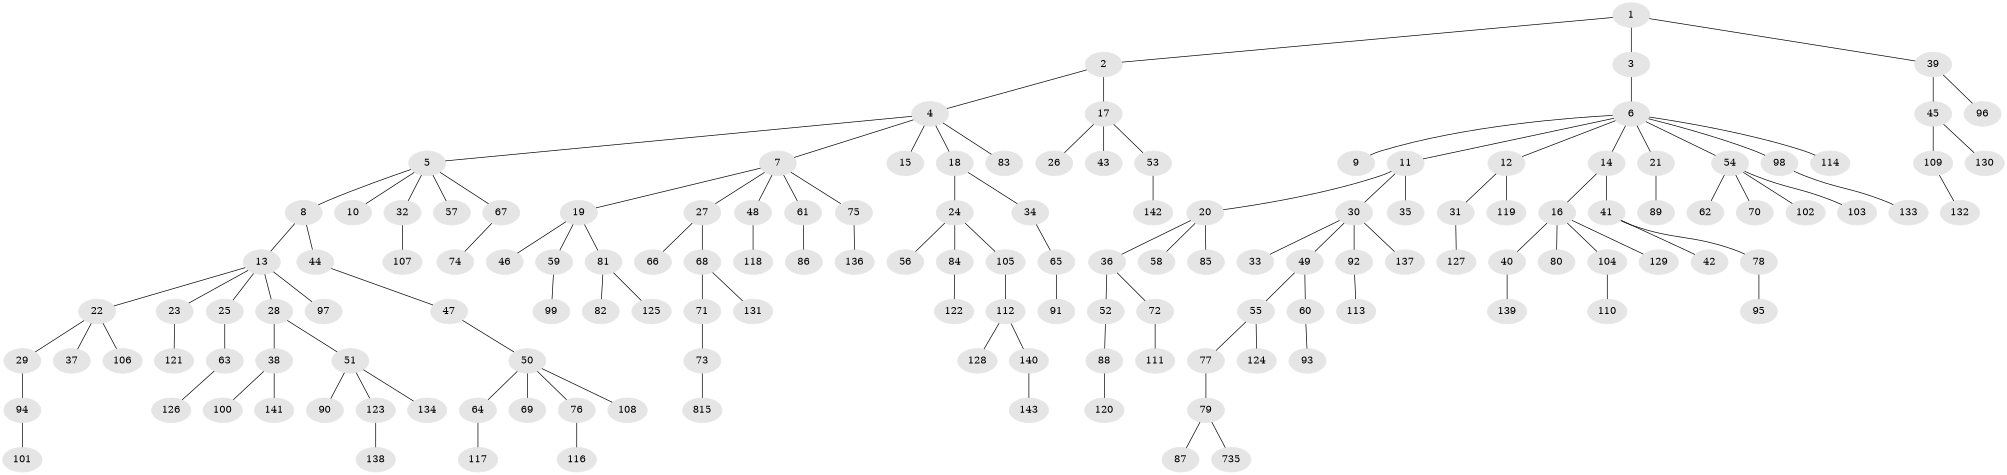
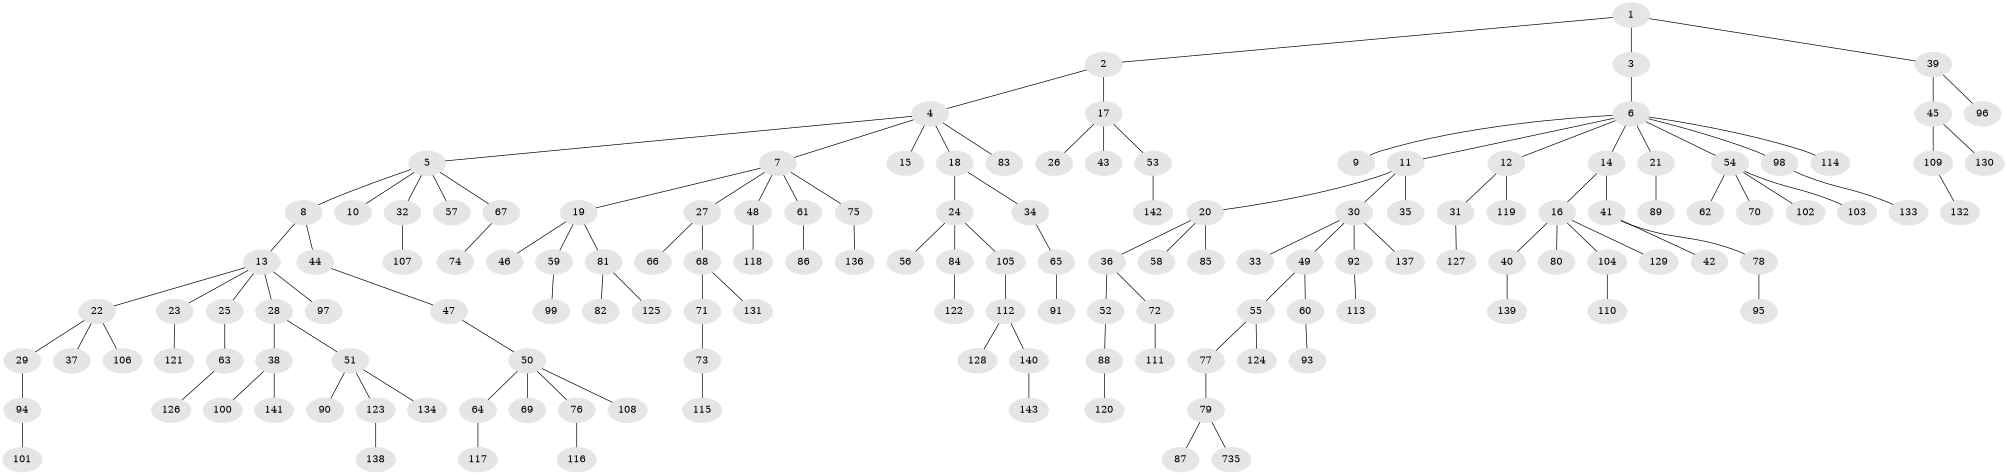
node "815": label "815" -> "115"
